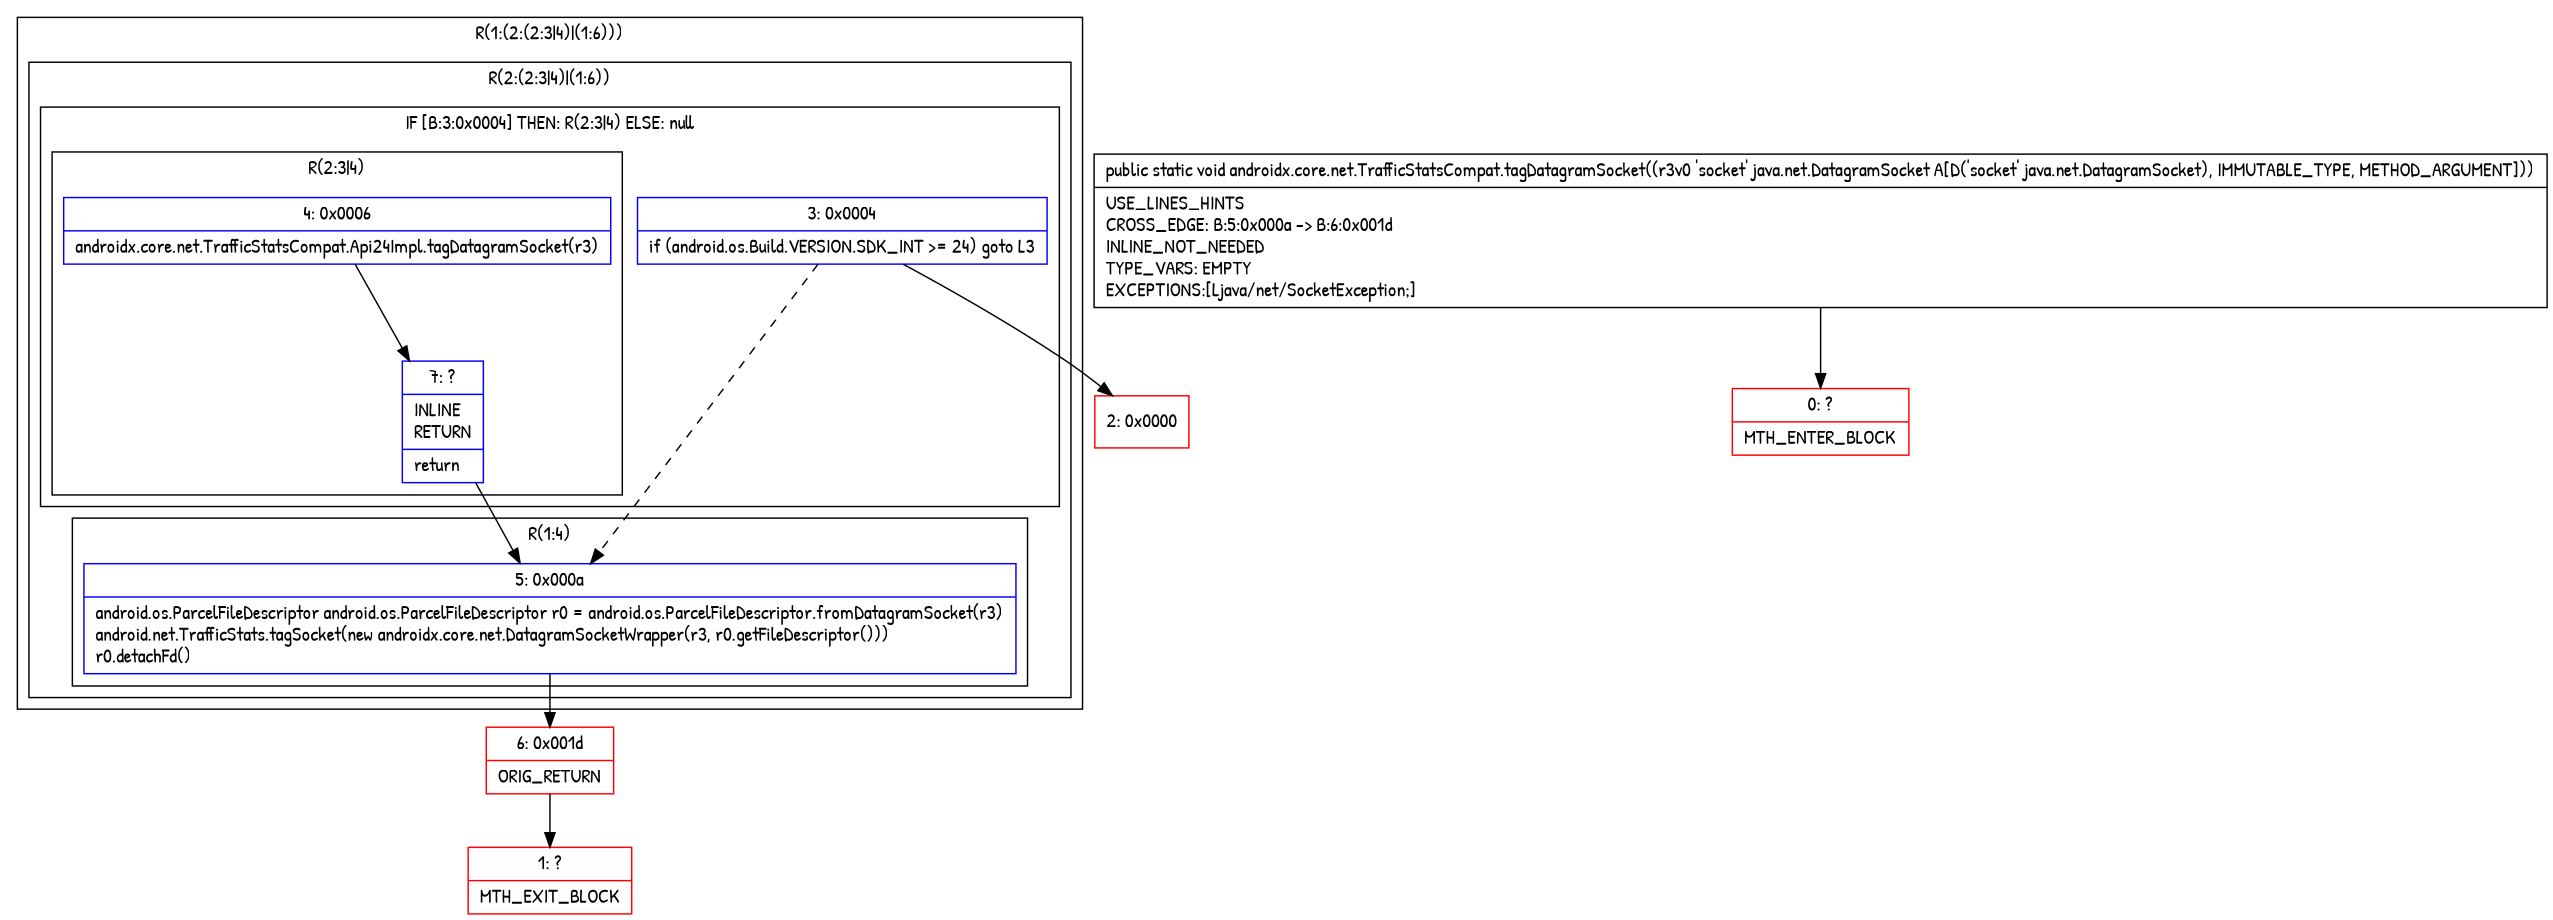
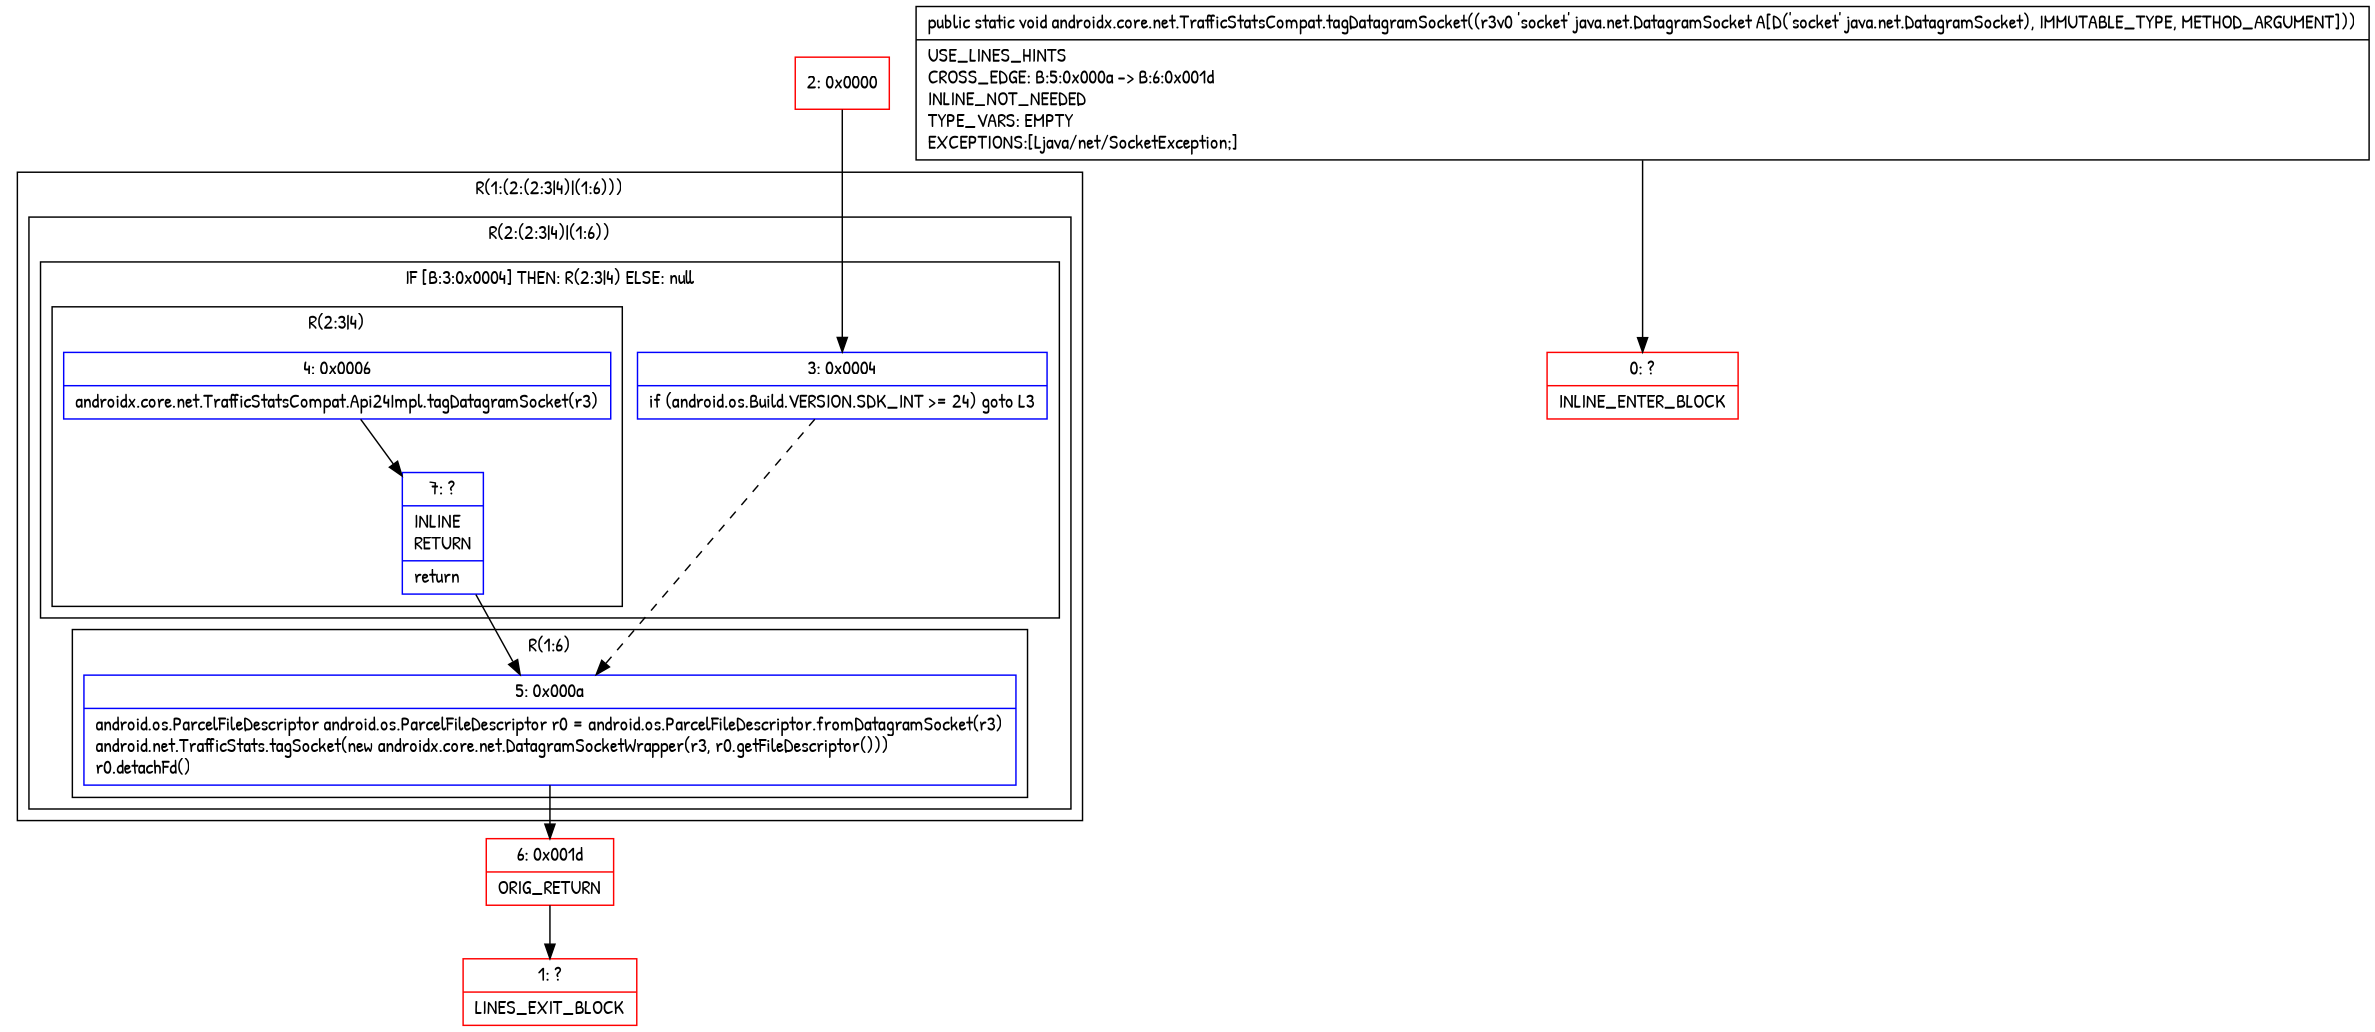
edge "3: 0x0004" -> "2: 0x0000": reversed
node "0: ?": text "MTH_ENTER_BLOCK" -> "INLINE_ENTER_BLOCK"
cluster "R(1:4)": label "R(1:4)" -> "R(1:6)"
node "1: ?": text "MTH_EXIT_BLOCK" -> "LINES_EXIT_BLOCK"
